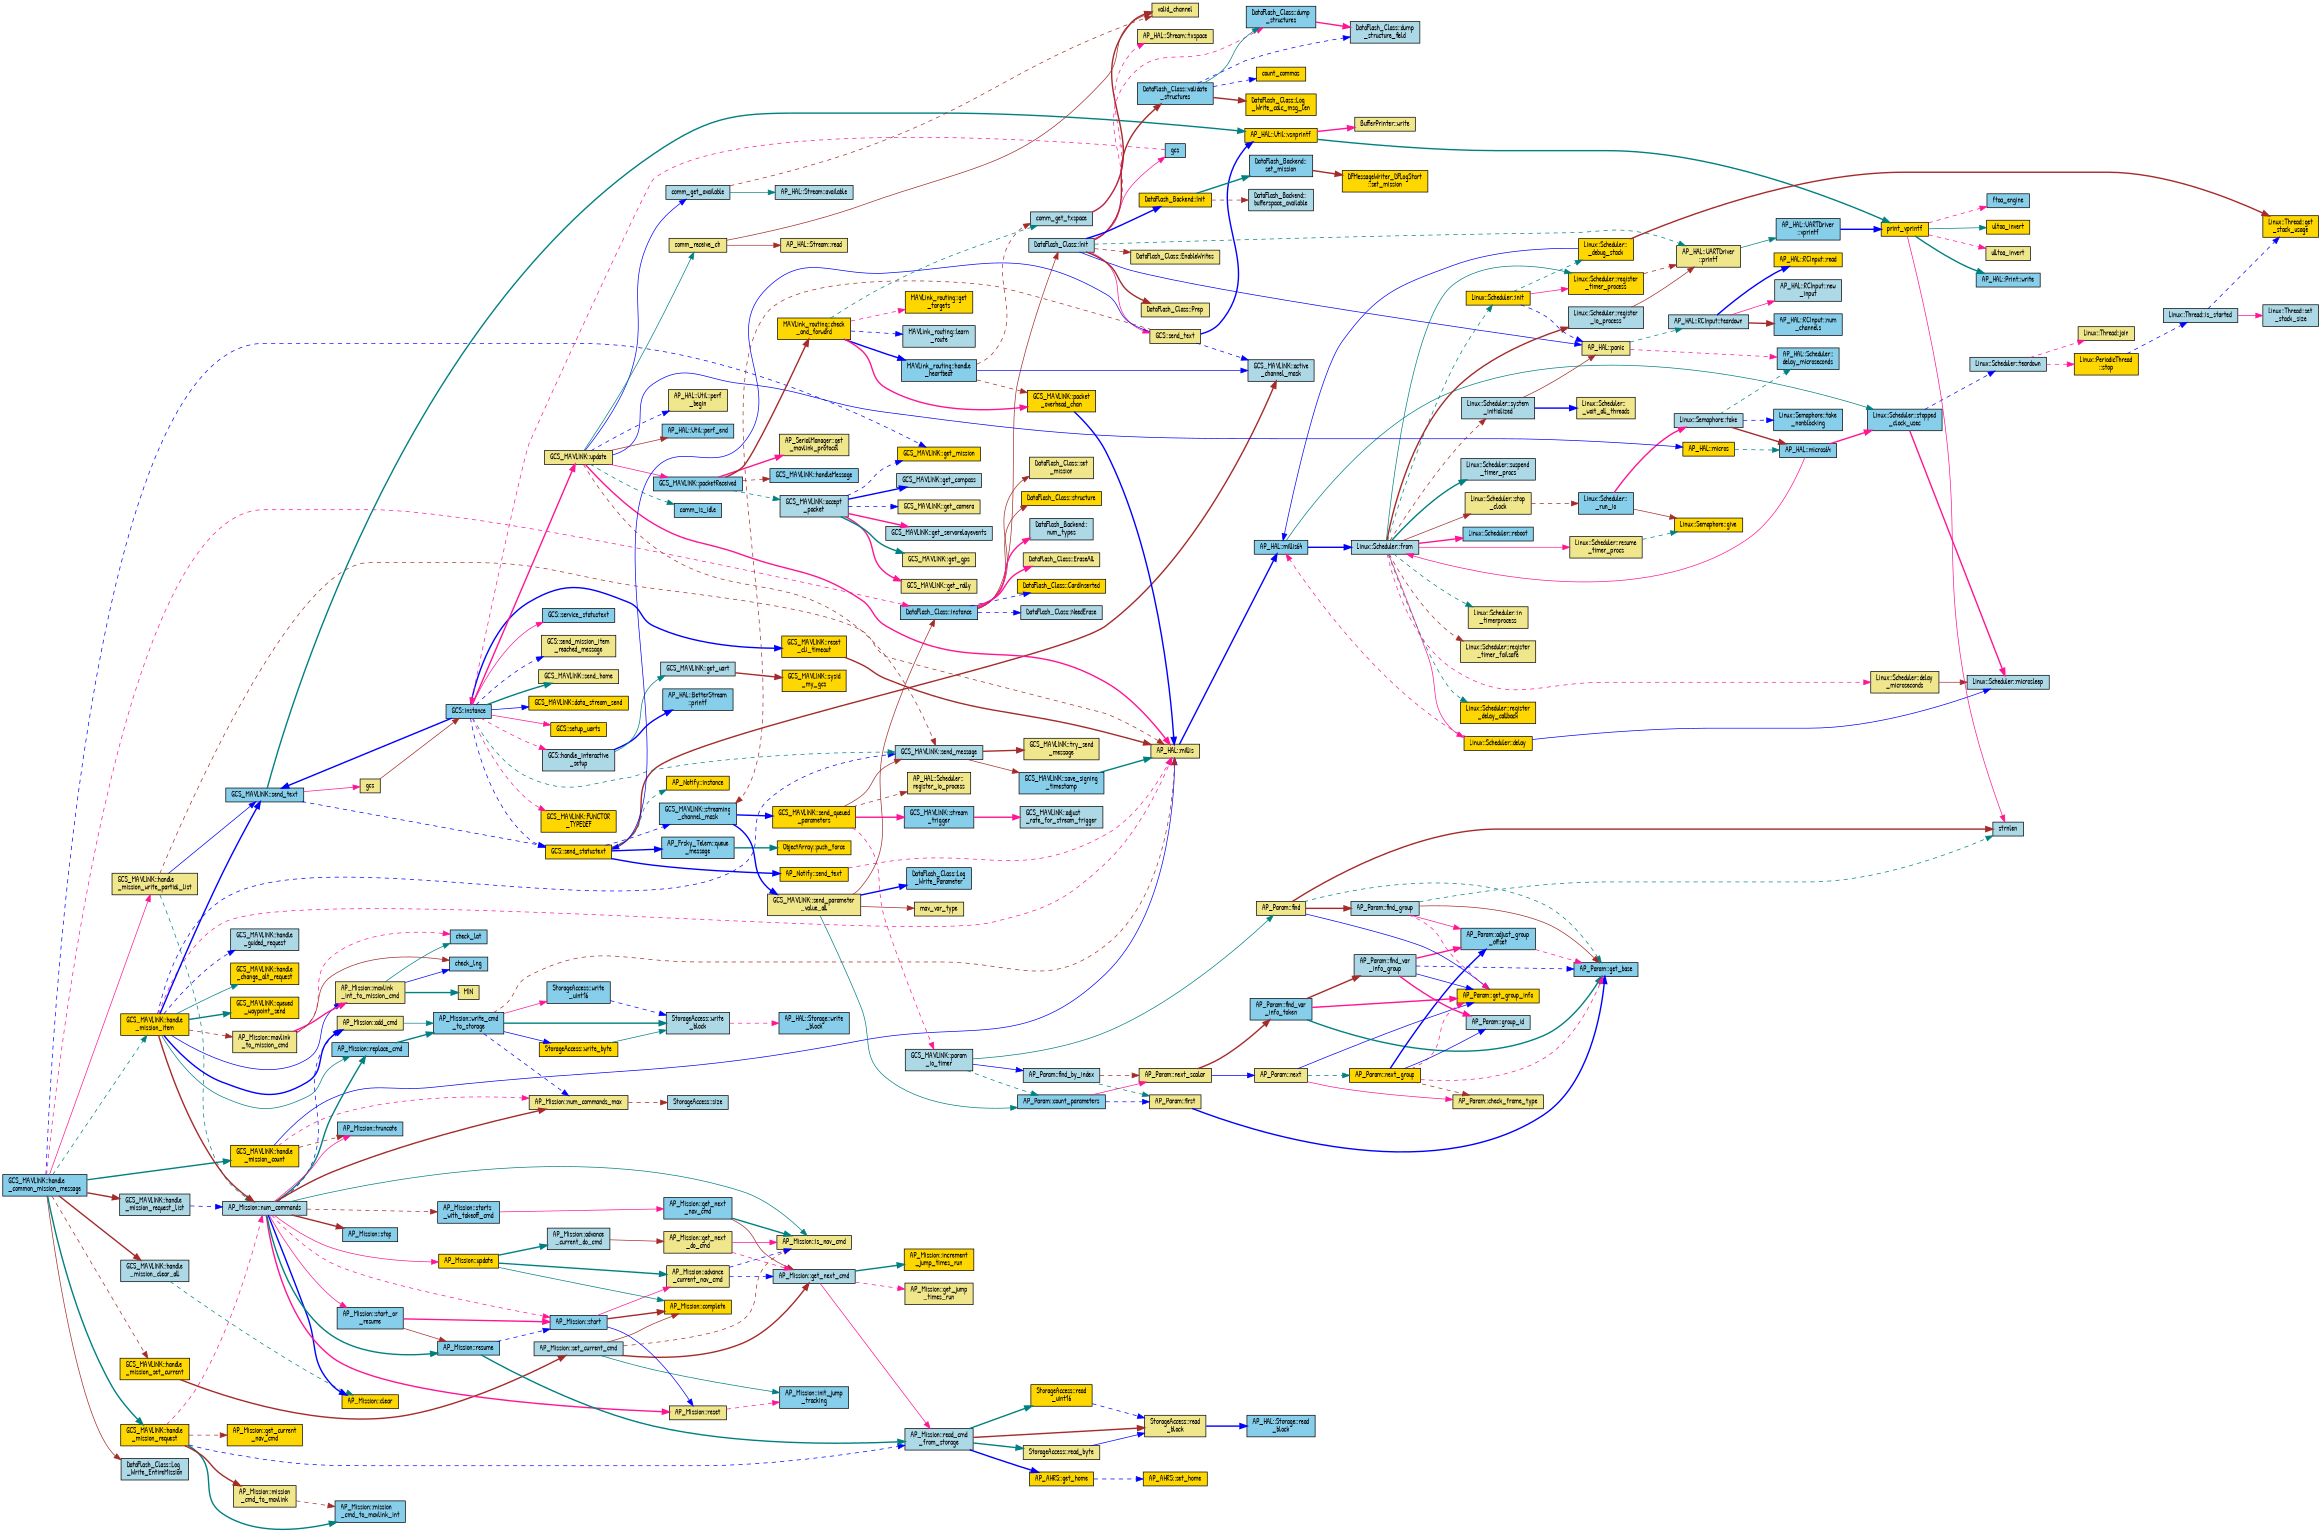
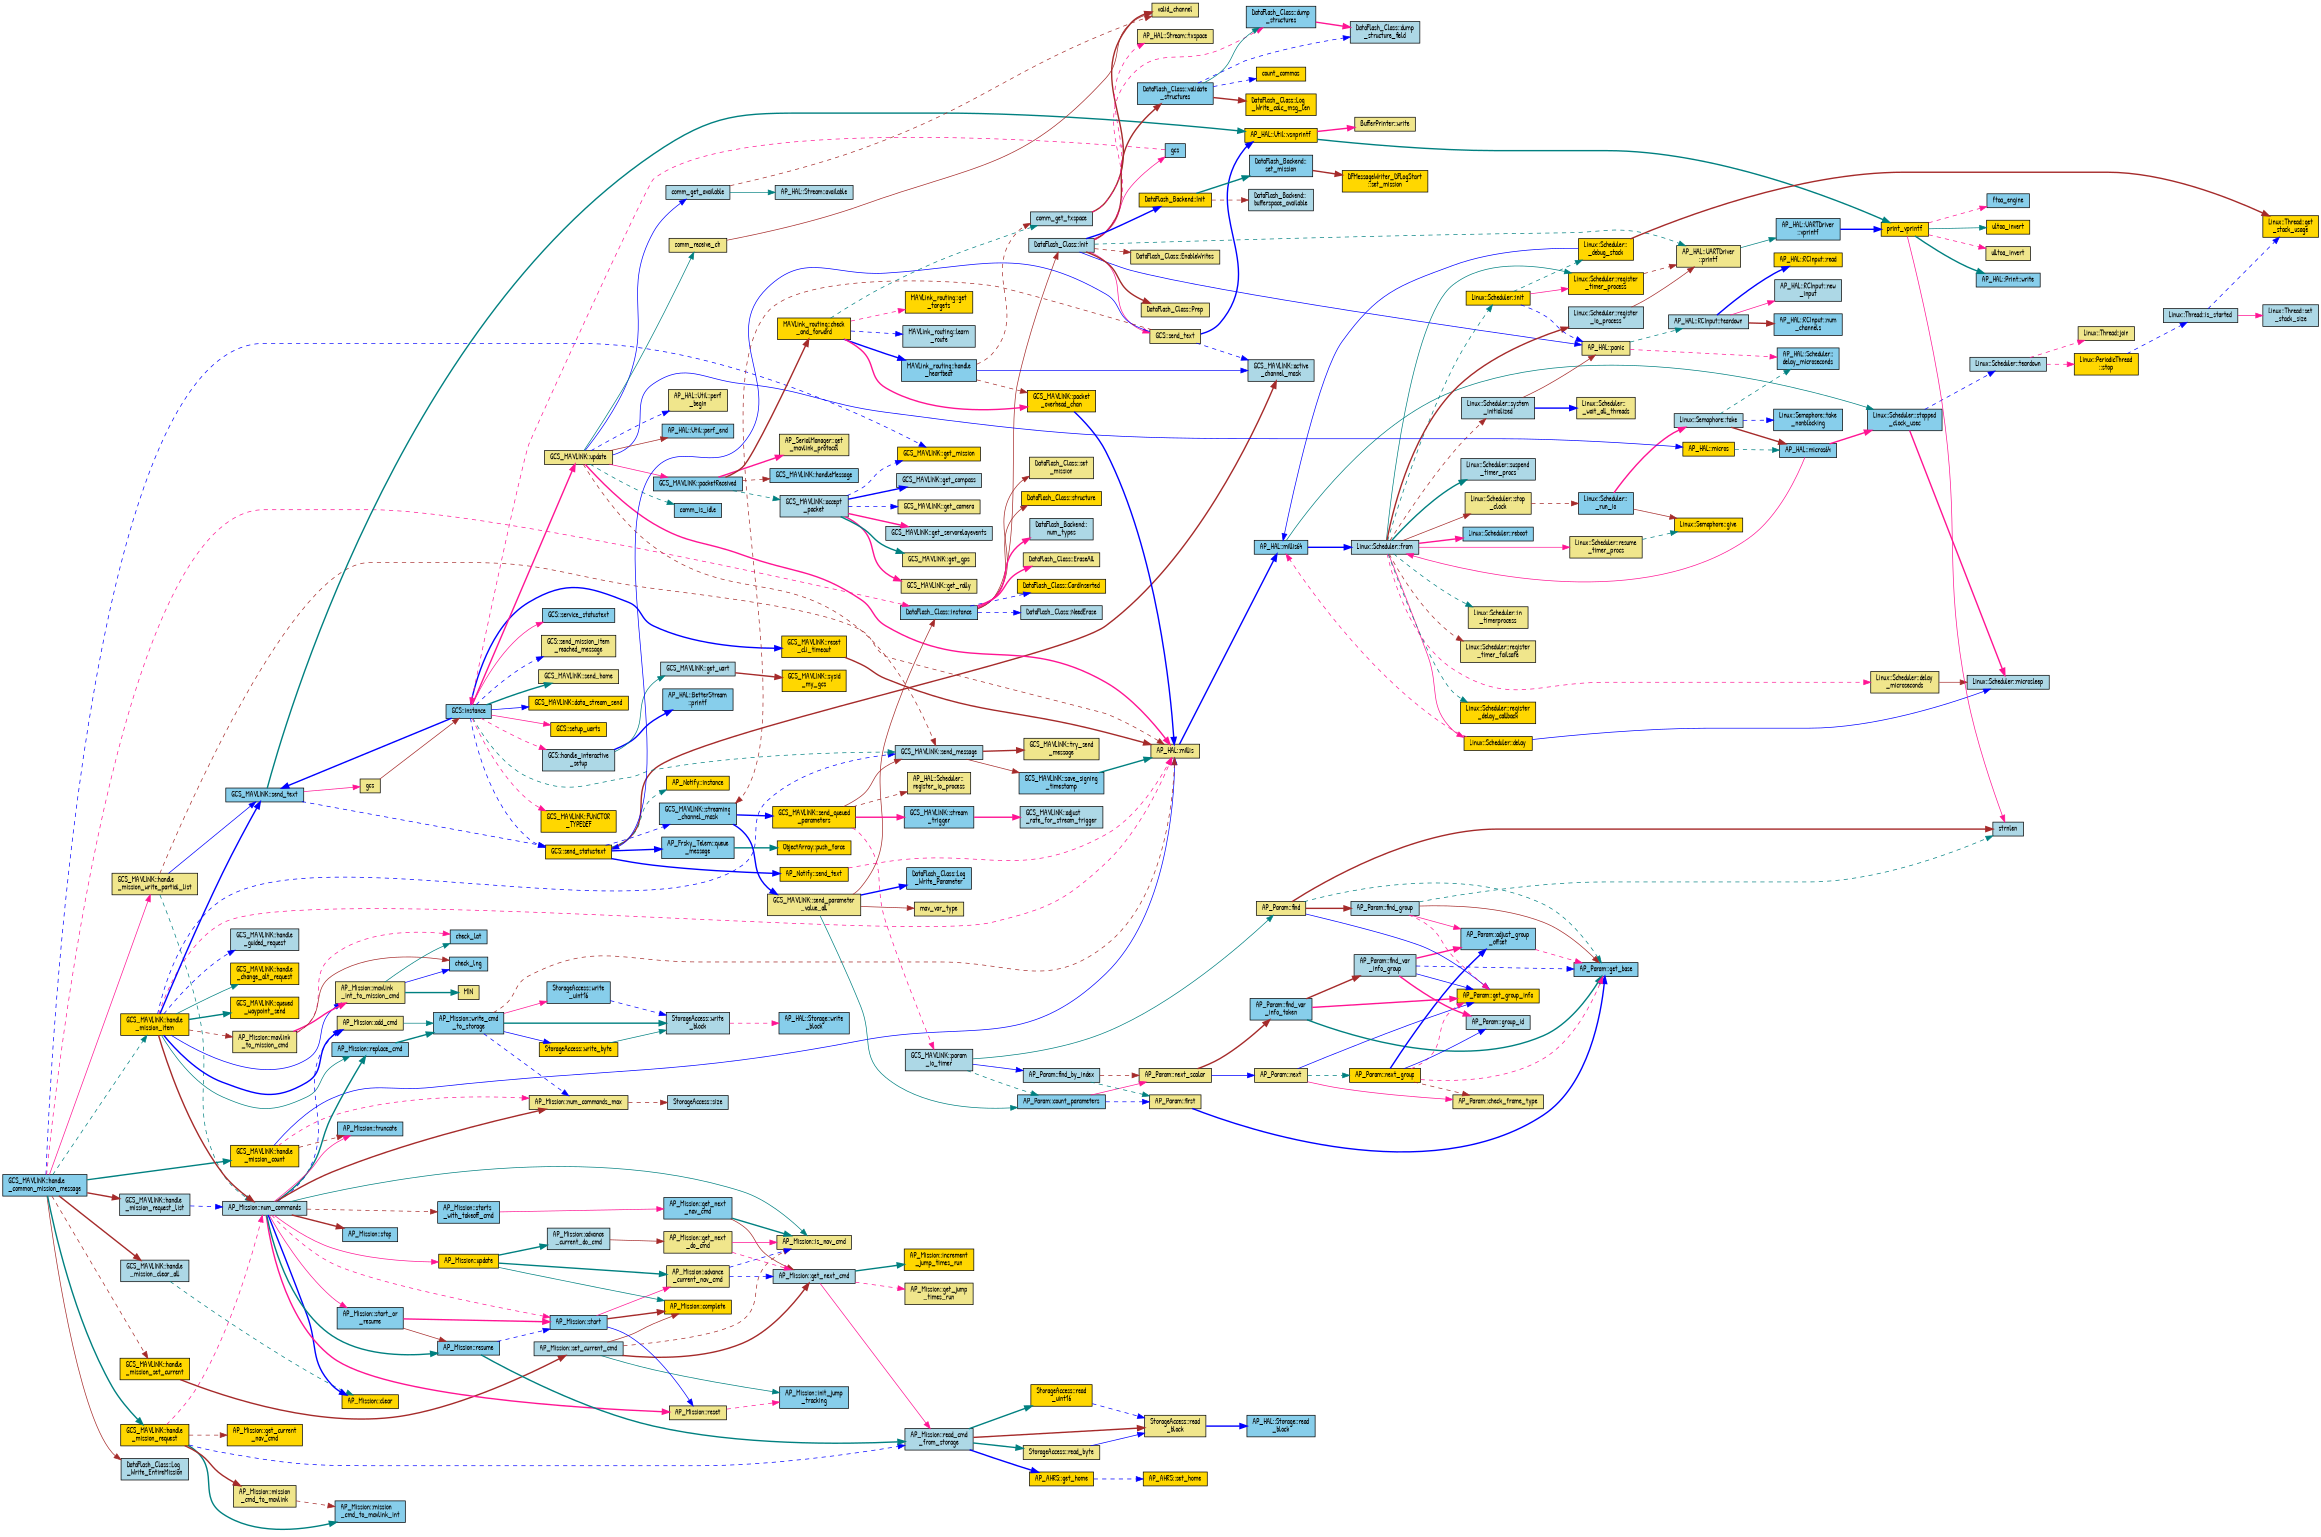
node "AP_HAL::Stream::read": removed
